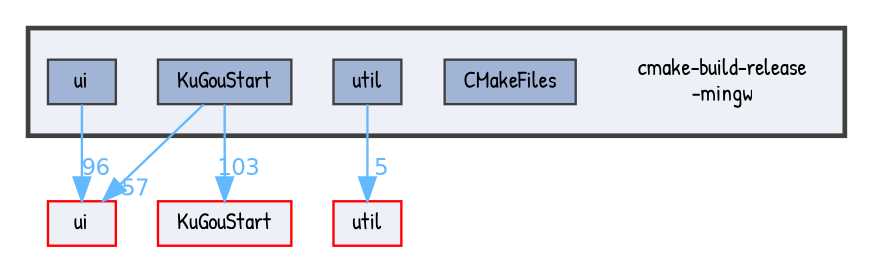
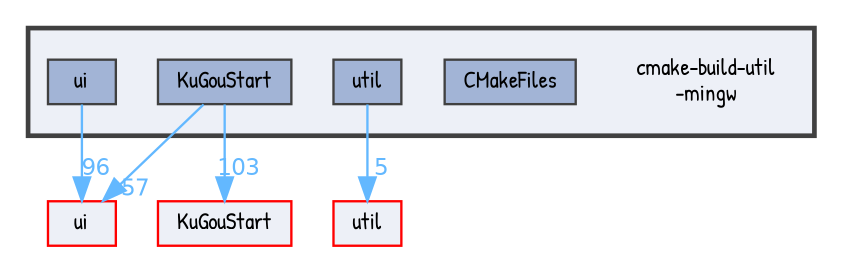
node "cmake-build-release -mingw": label "cmake-build-release -mingw" -> "cmake-build-util -mingw"
